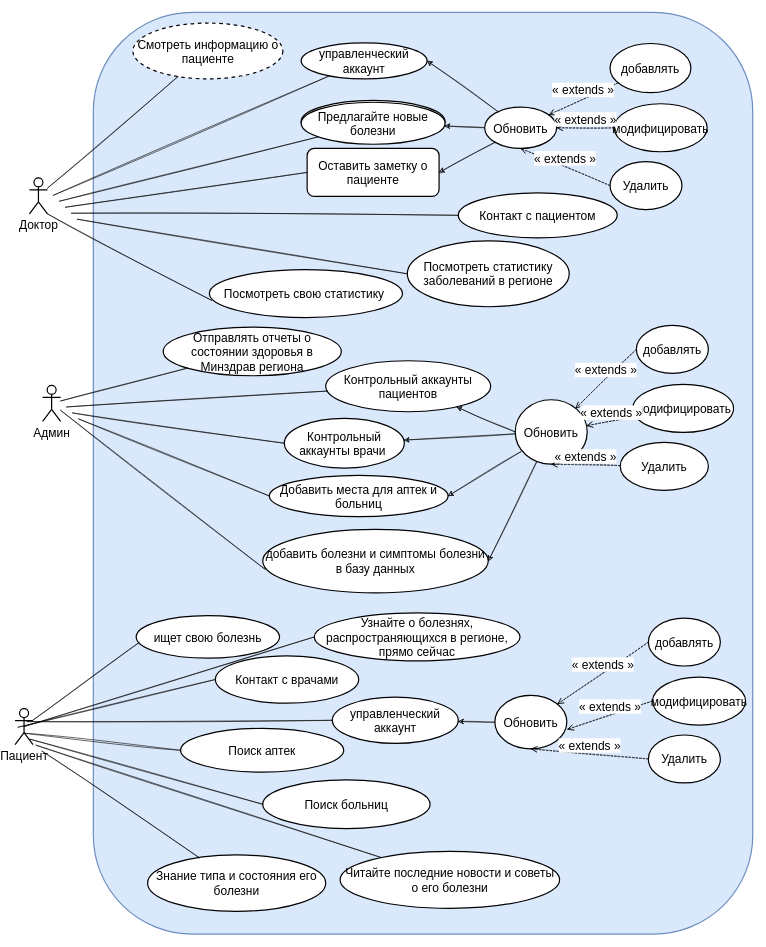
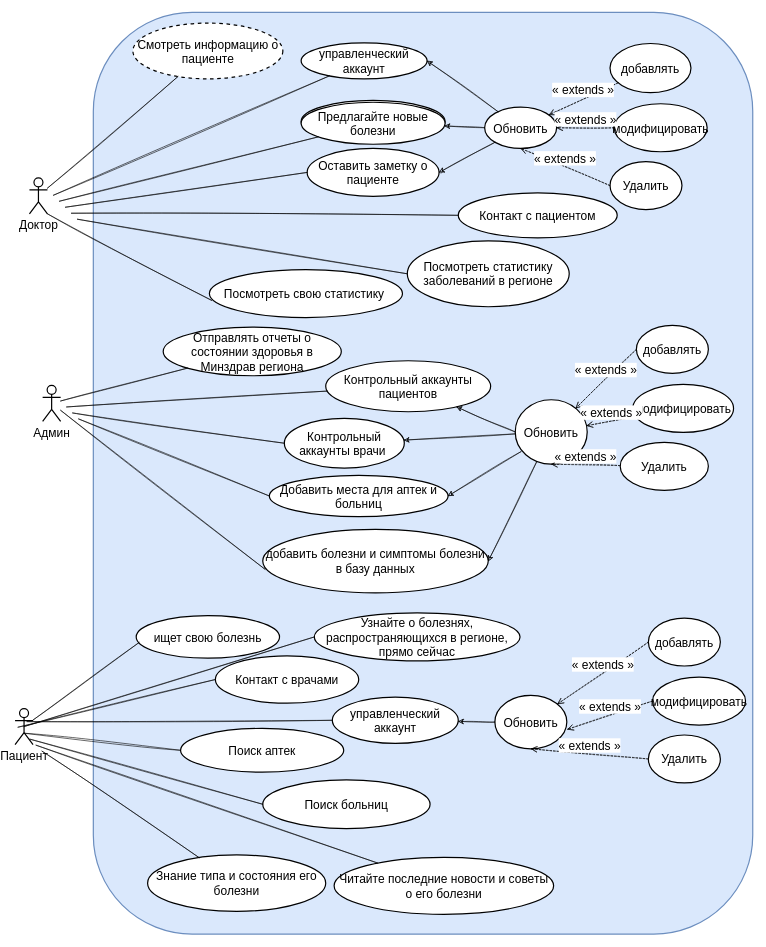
node "Оставить заметку о пациенте": shape rounded rectangle -> ellipse
node "Читайте последние новости и советы о его болезни": moved (450, 880) -> (444, 886)
